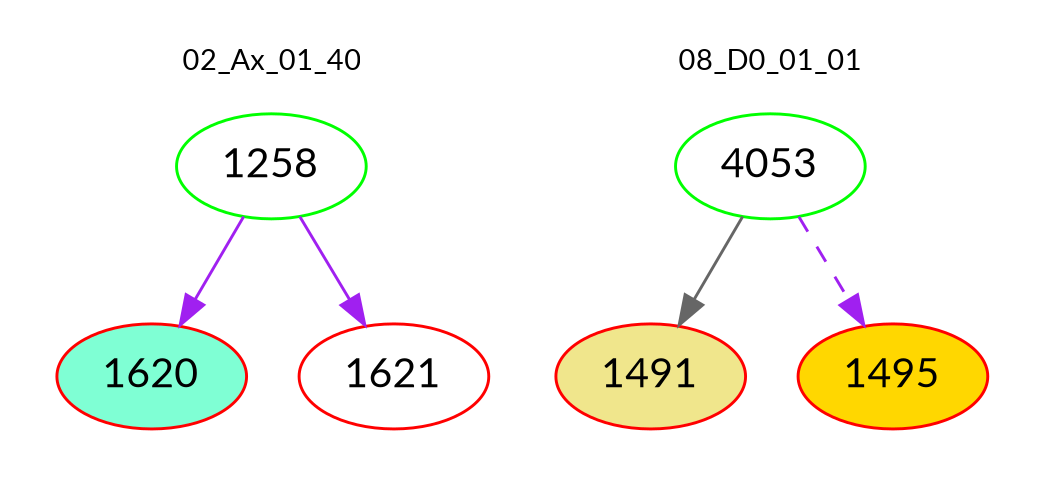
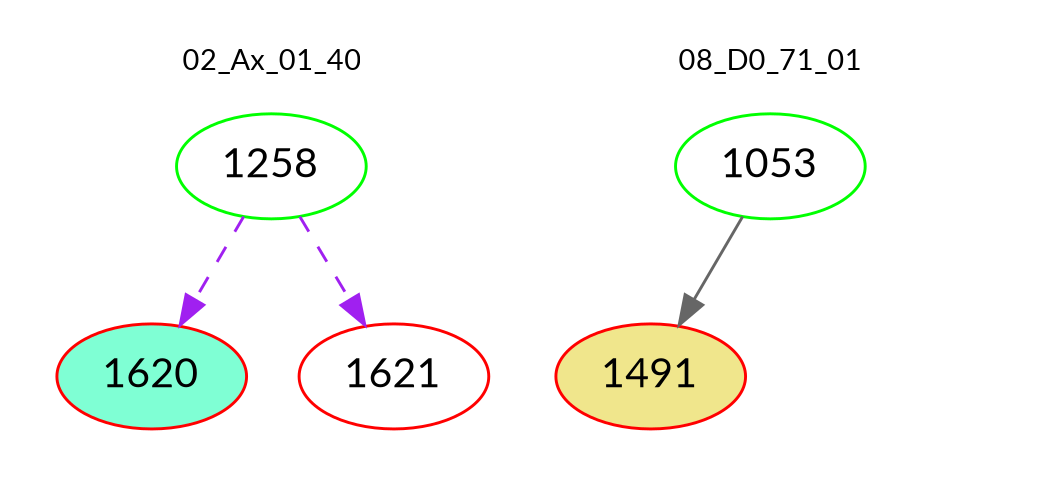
cluster "08_D0_01_01": label "08_D0_01_01" -> "08_D0_71_01"
node "4053": label "4053" -> "1053"
edge "1258" -> "1620": style solid -> dashed
edge "1258" -> "1621": style solid -> dashed
node "1495": removed
